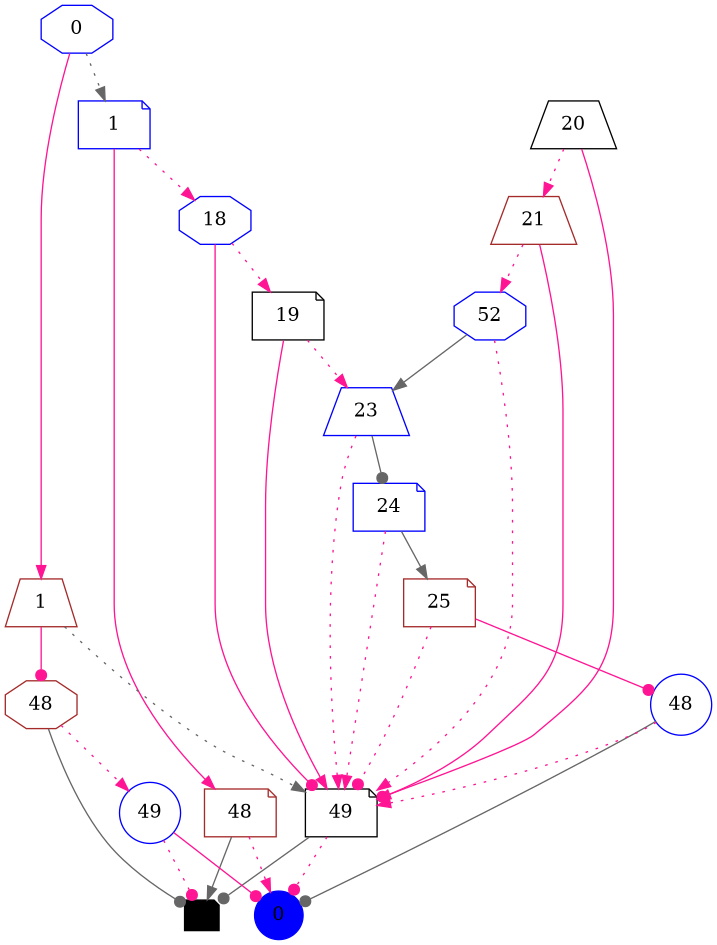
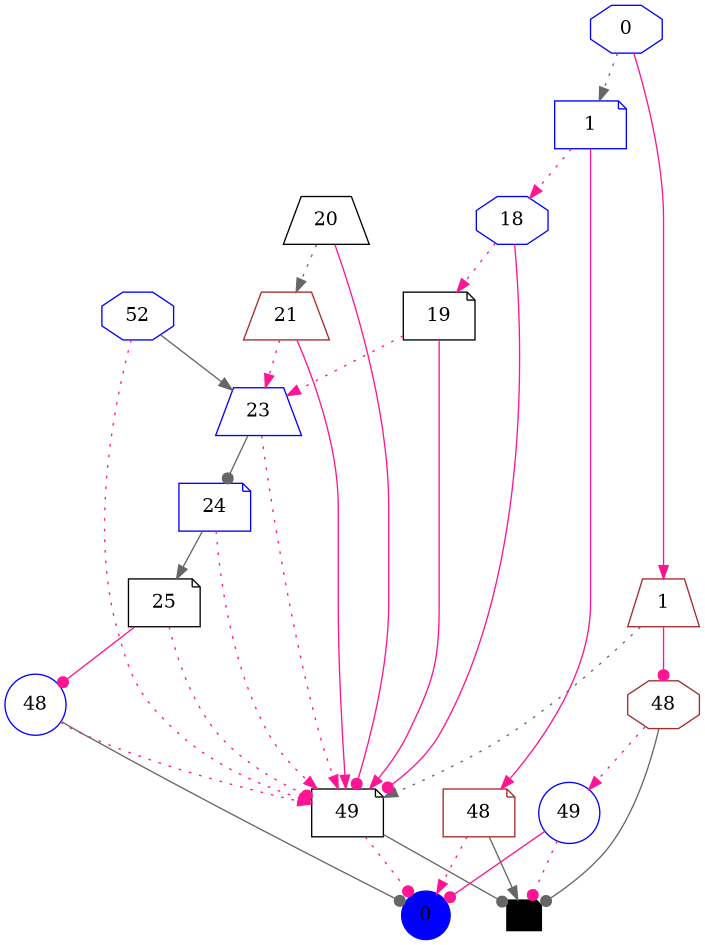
edge "20" -> "21": color deeppink -> gray40
edge "21" -> "52": now "21" -> "23"
node "25": color brown -> black
